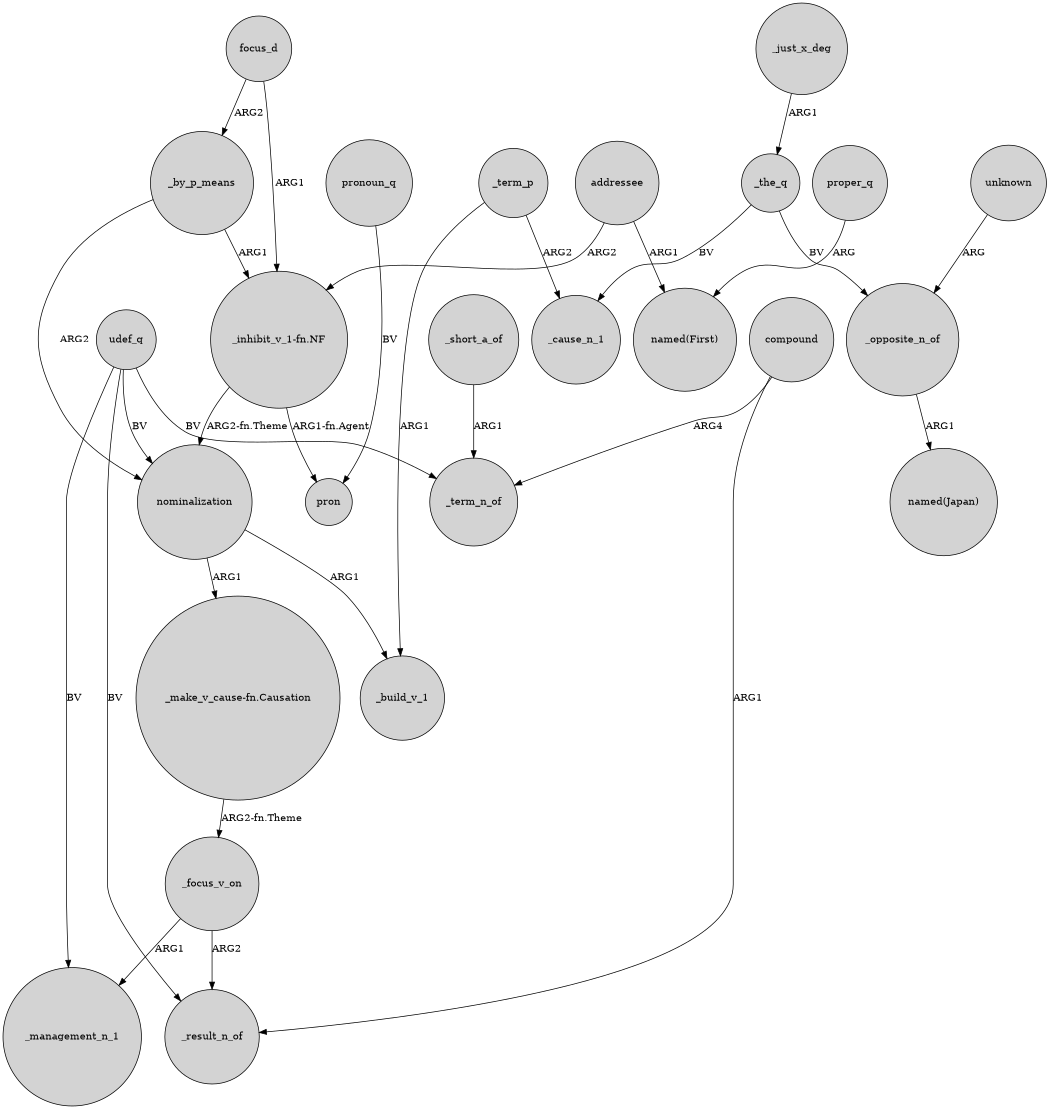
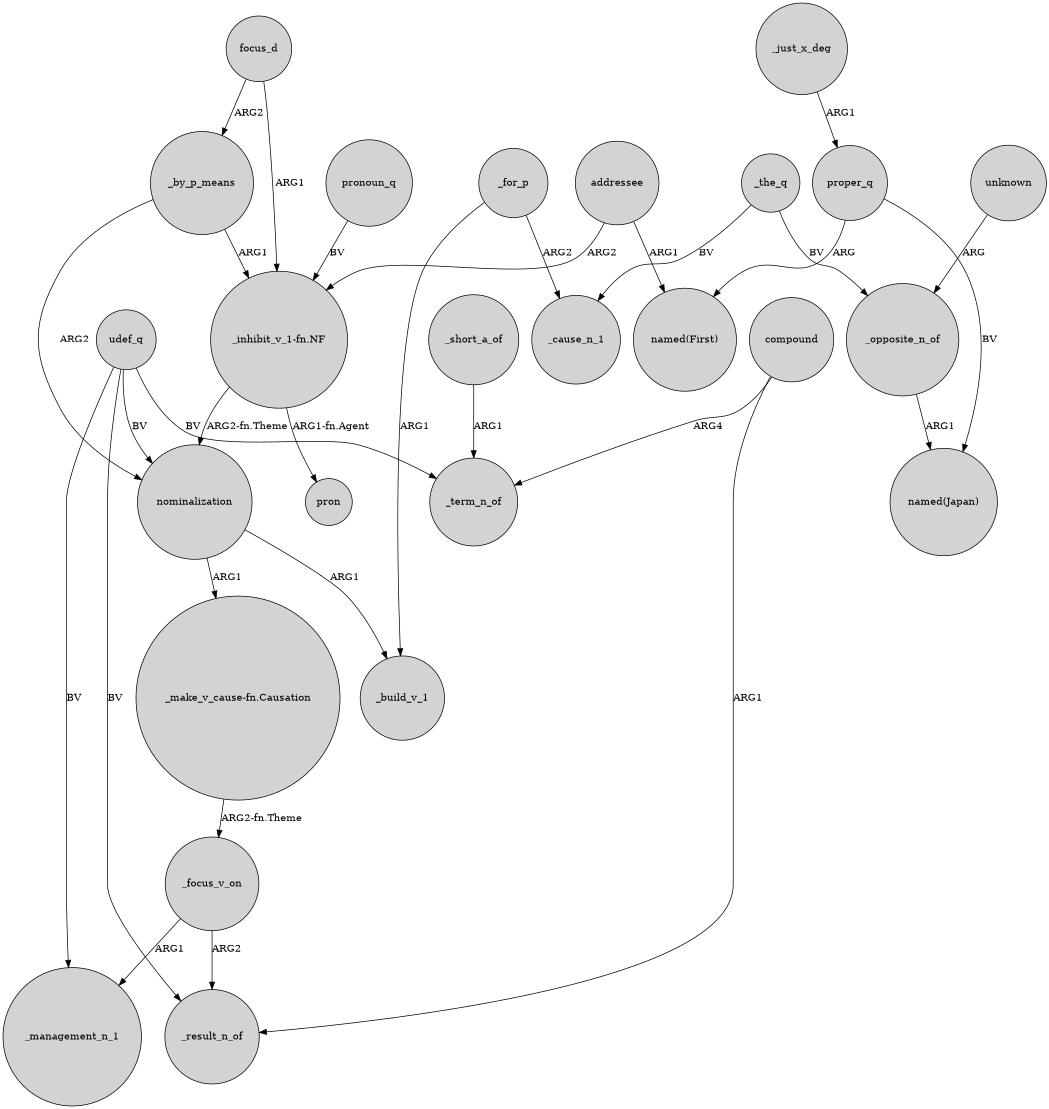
edge "_just_x_deg" -> "_the_q": now "_just_x_deg" -> "proper_q"
node "_term_p": label "_term_p" -> "_for_p"
edge "proper_q" -> "named(Japan)": added, label "BV"
edge "pronoun_q" -> "pron": now "pronoun_q" -> "_inhibit_v_1-fn.NF"
